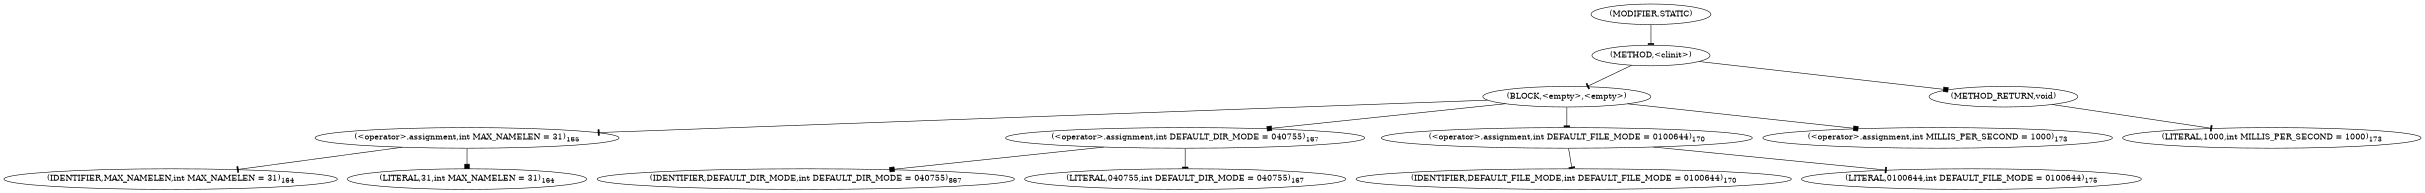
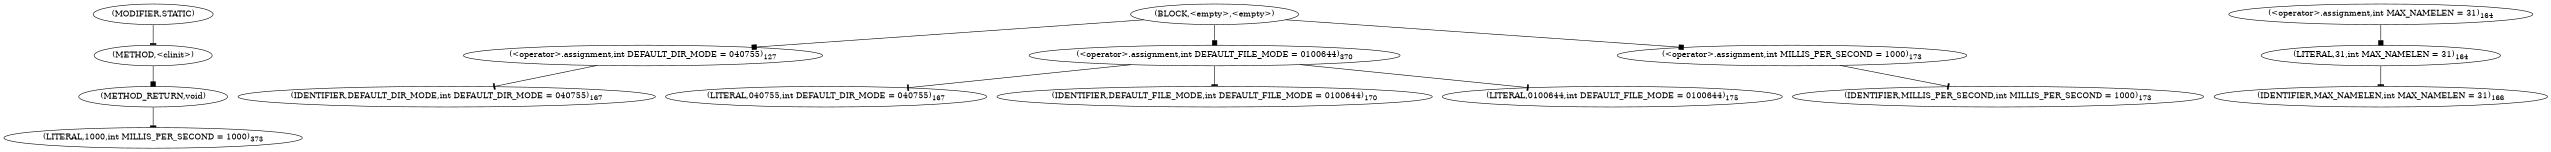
edge "(METHOD,<clinit>)" -> "(BLOCK,<empty>,<empty>)": removed
node "(IDENTIFIER,MILLIS_PER_SECOND,int MILLIS_PER_SECOND = 1000)": added
edge "(BLOCK,<empty>,<empty>)" -> "(<operator>.assignment,int MAX_NAMELEN = 31)": removed
edge "(BLOCK,<empty>,<empty>)" -> "(<operator>.assignment,int DEFAULT_FILE_MODE = 0100644)": arrowhead tee -> box
node "(<operator>.assignment,int MAX_NAMELEN = 31)": text "165" -> "164"
node "(<operator>.assignment,int DEFAULT_DIR_MODE = 040755)": text "167" -> "127"
node "(<operator>.assignment,int DEFAULT_FILE_MODE = 0100644)": text "170" -> "370"
node "(LITERAL,1000,int MILLIS_PER_SECOND = 1000)": text "173" -> "373"
edge "(<operator>.assignment,int DEFAULT_DIR_MODE = 040755)" -> "(LITERAL,040755,int DEFAULT_DIR_MODE = 040755)": now "(<operator>.assignment,int DEFAULT_FILE_MODE = 0100644)" -> "(LITERAL,040755,int DEFAULT_DIR_MODE = 040755)"
edge "(<operator>.assignment,int MAX_NAMELEN = 31)" -> "(IDENTIFIER,MAX_NAMELEN,int MAX_NAMELEN = 31)": now "(LITERAL,31,int MAX_NAMELEN = 31)" -> "(IDENTIFIER,MAX_NAMELEN,int MAX_NAMELEN = 31)"
edge "(<operator>.assignment,int DEFAULT_DIR_MODE = 040755)" -> "(IDENTIFIER,DEFAULT_DIR_MODE,int DEFAULT_DIR_MODE = 040755)": arrowhead box -> tee
node "(IDENTIFIER,MAX_NAMELEN,int MAX_NAMELEN = 31)": text "164" -> "166"
node "(IDENTIFIER,DEFAULT_DIR_MODE,int DEFAULT_DIR_MODE = 040755)": text "867" -> "167"
